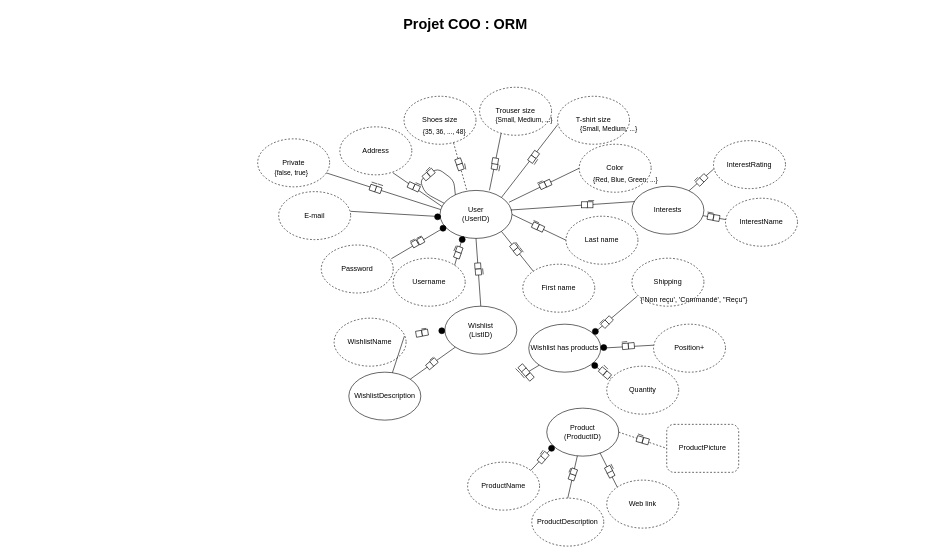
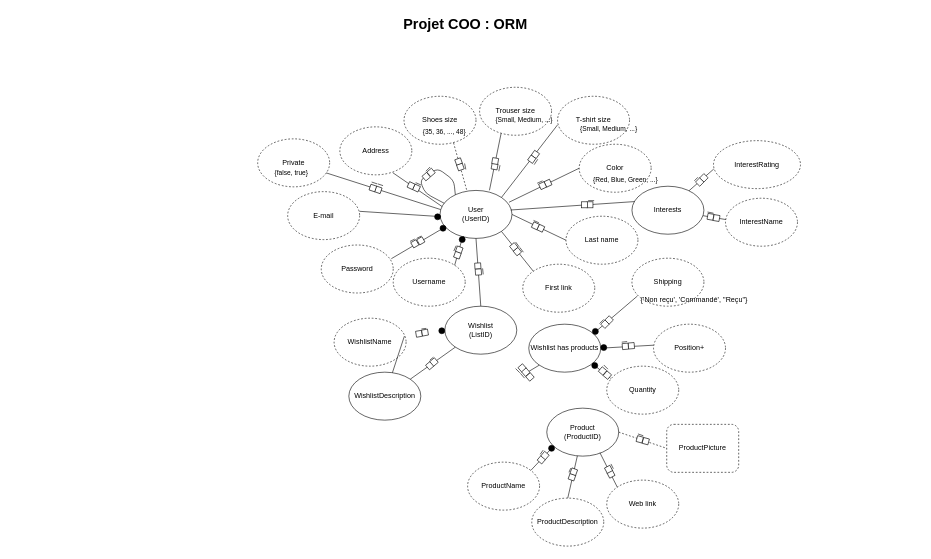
node "InterestRating": size 72x48 -> 87x48
node "E-mail": moved (315, 216) -> (324, 216)
node "First name": label "First name" -> "First link"
